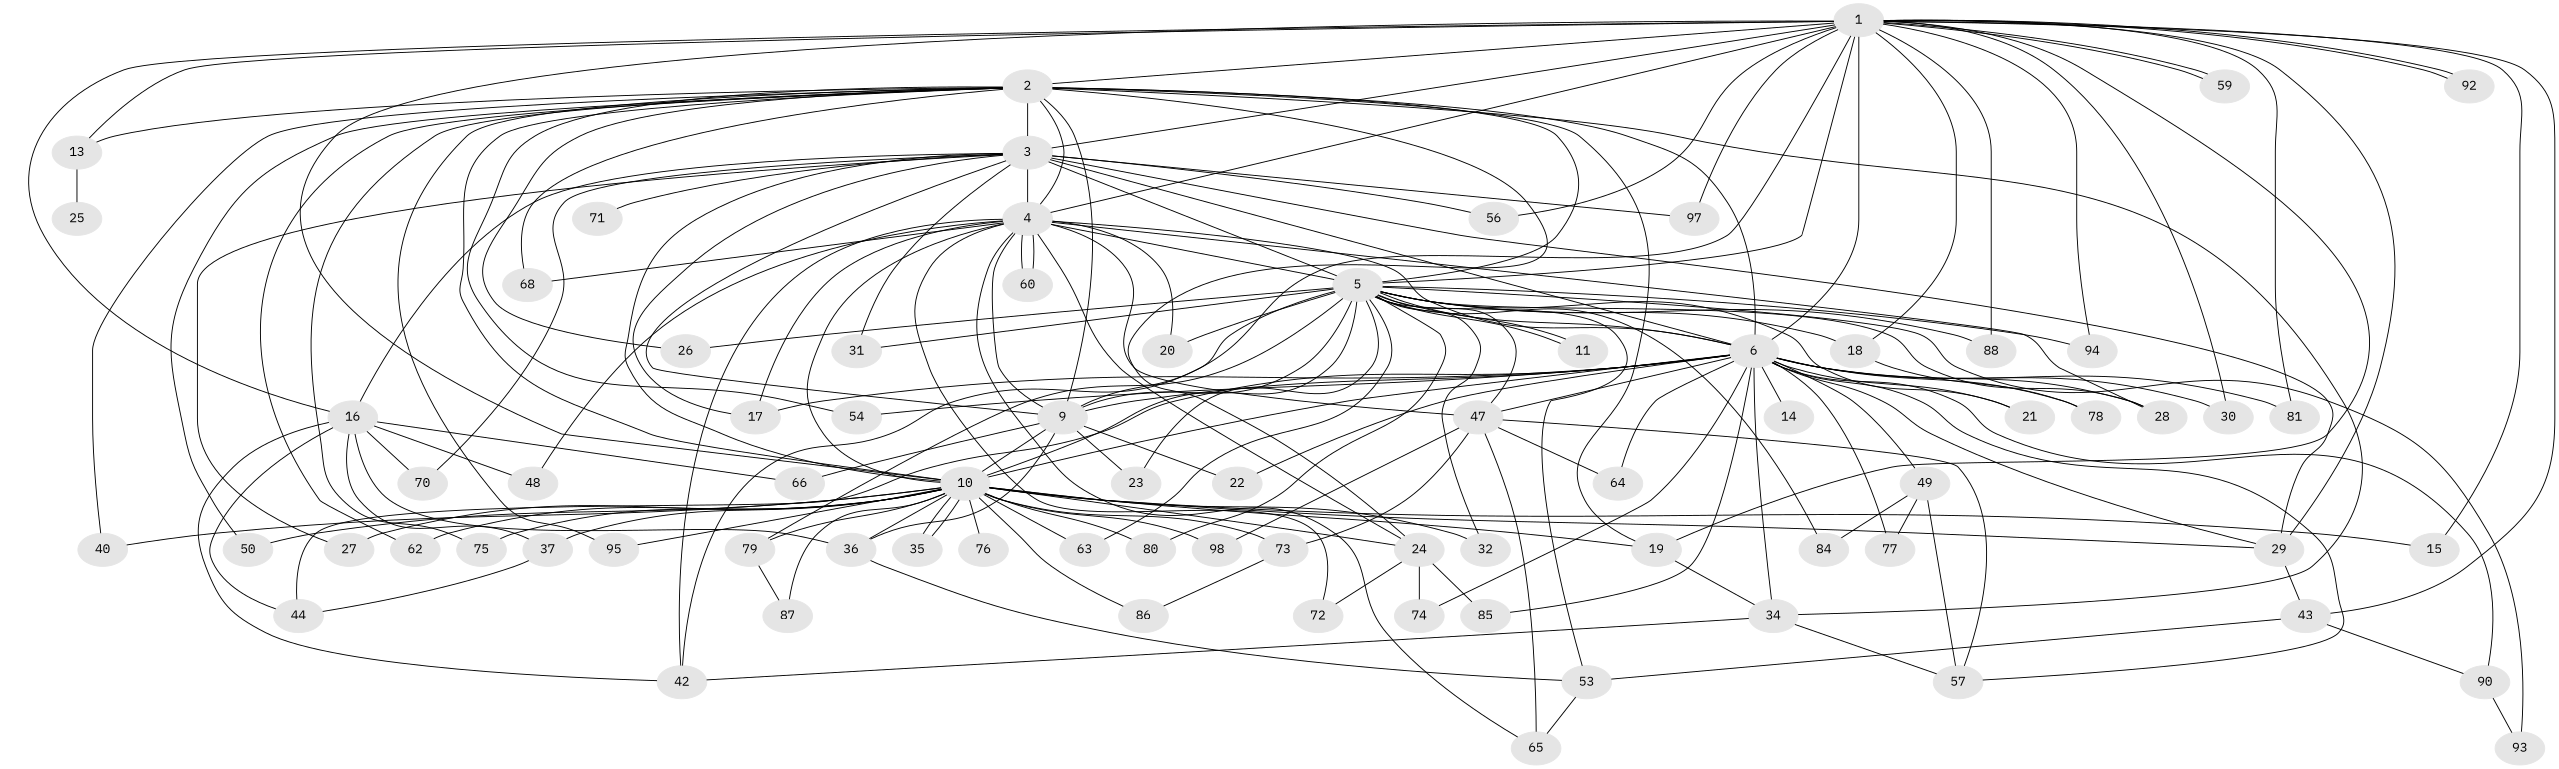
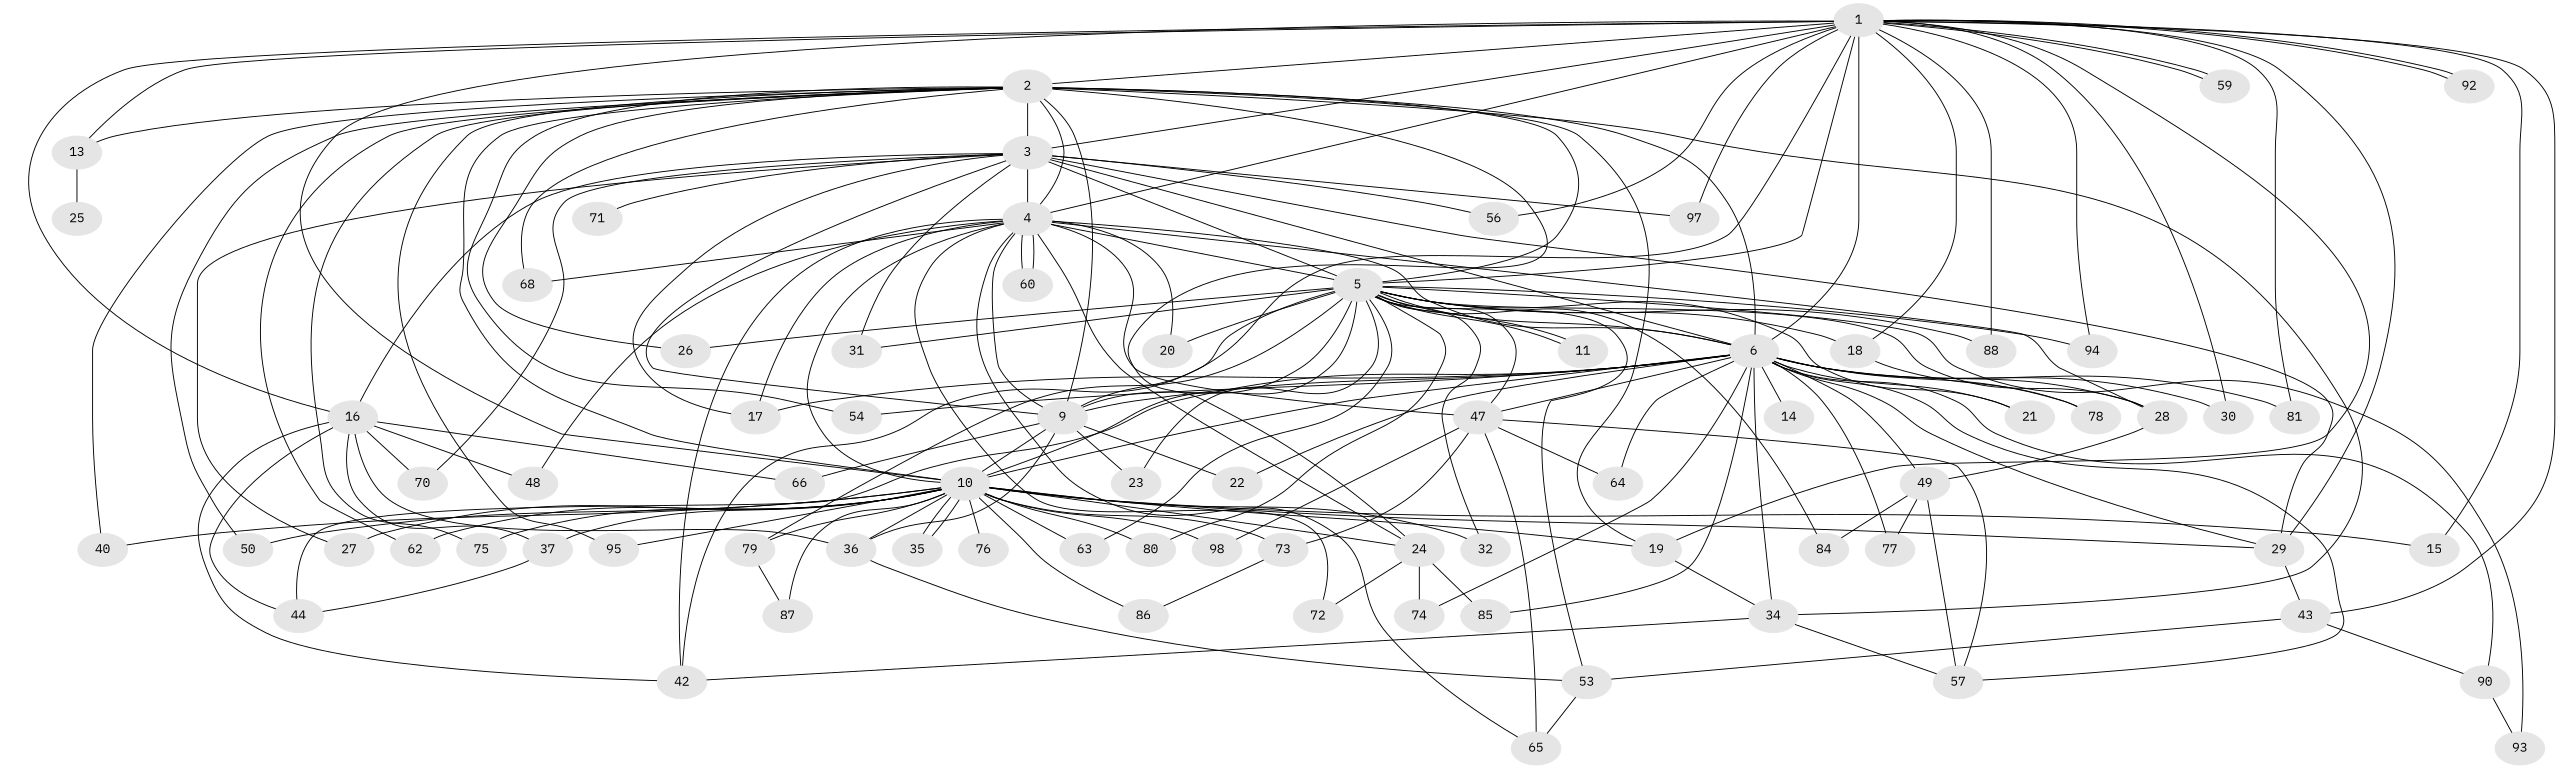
edge "3" -- "10": removed
edge "28" -- "49": added
